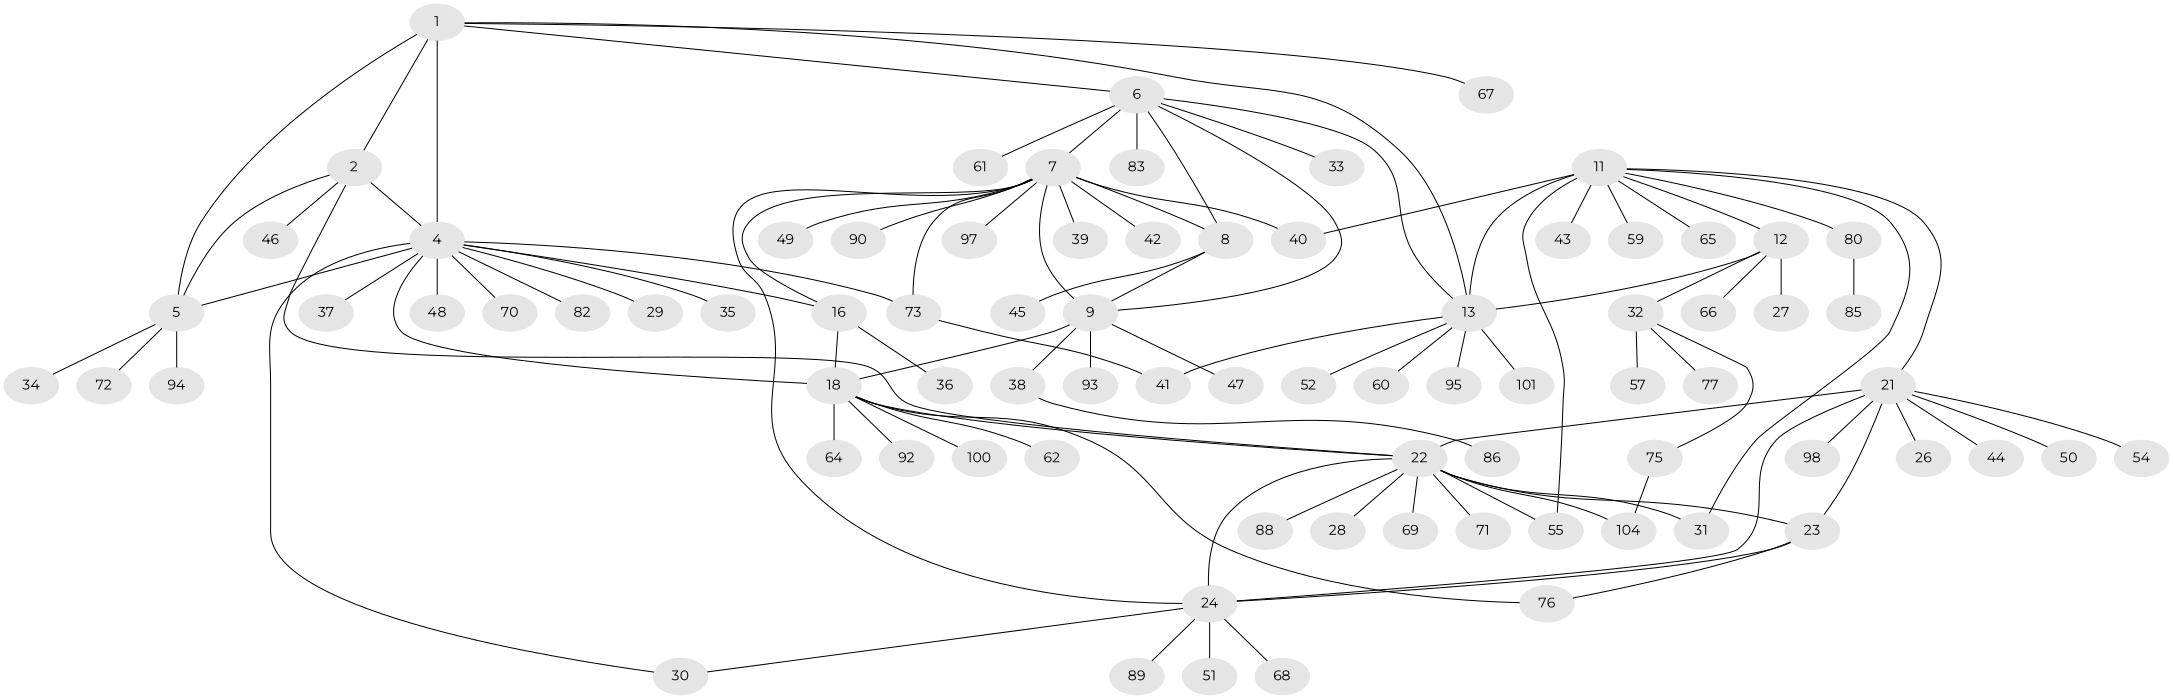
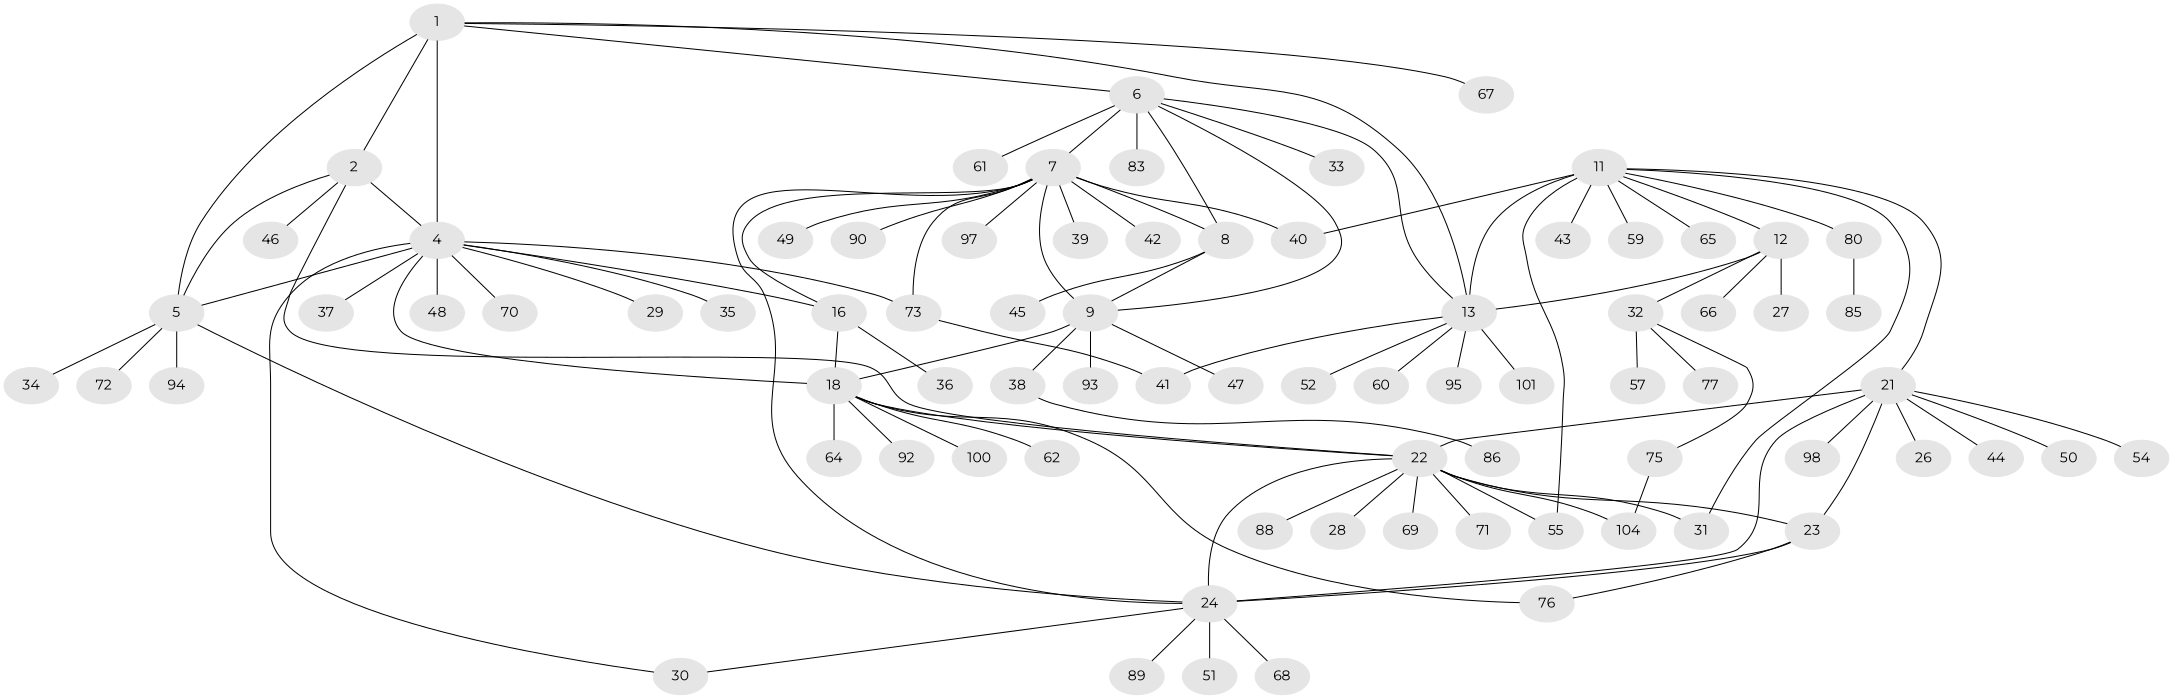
node "82": removed
edge "5" -- "24": added
